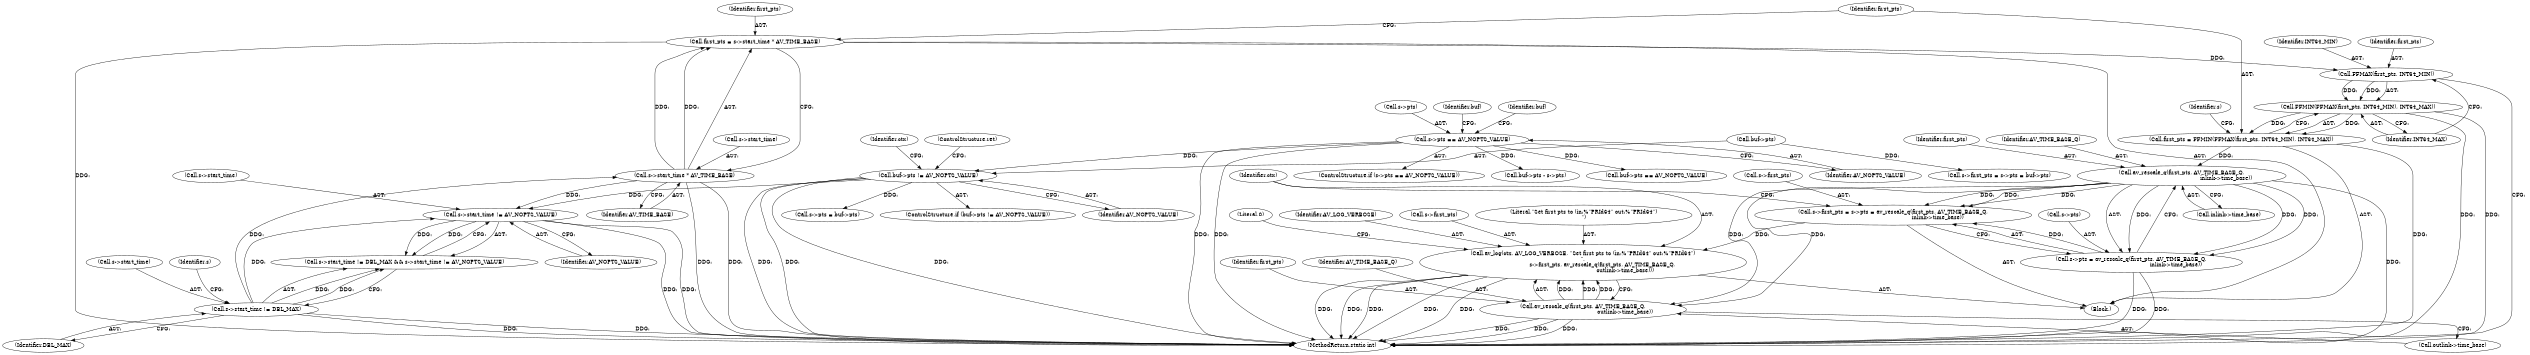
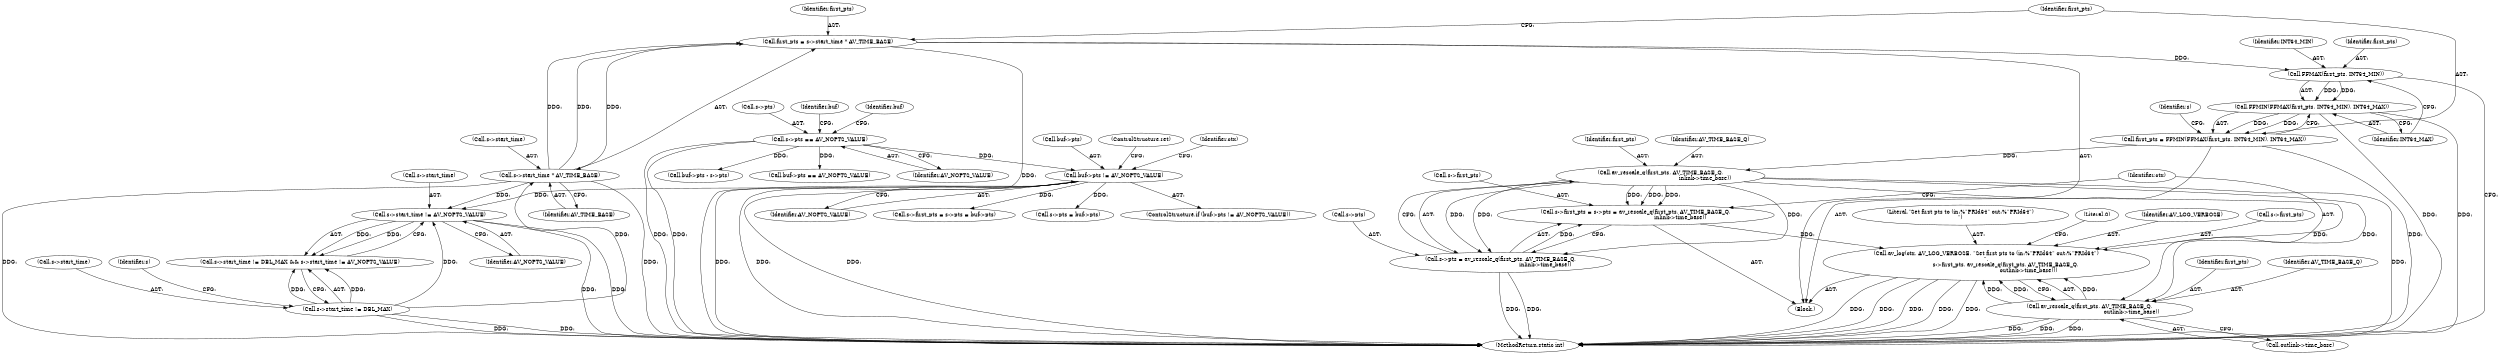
edge "(Call,first_pts = s->start_time * AV_TIME_BASE)" -> "(Call,s->start_time * AV_TIME_BASE)": label "CFG: " -> "DDG: "
edge "(Call,buf->pts)" -> "(Call,s->first_pts = s->pts = buf->pts)": now "(Call,buf->pts != AV_NOPTS_VALUE)" -> "(Call,s->first_pts = s->pts = buf->pts)"
node "(ControlStructure,if (s->pts == AV_NOPTS_VALUE))": removed
node "(Call,inlink->time_base)": removed
node "(Identifier,DBL_MAX)": removed
